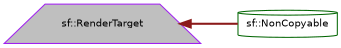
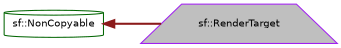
edge "sf::NonCopyable" -> "sf::RenderTarget": reversed
